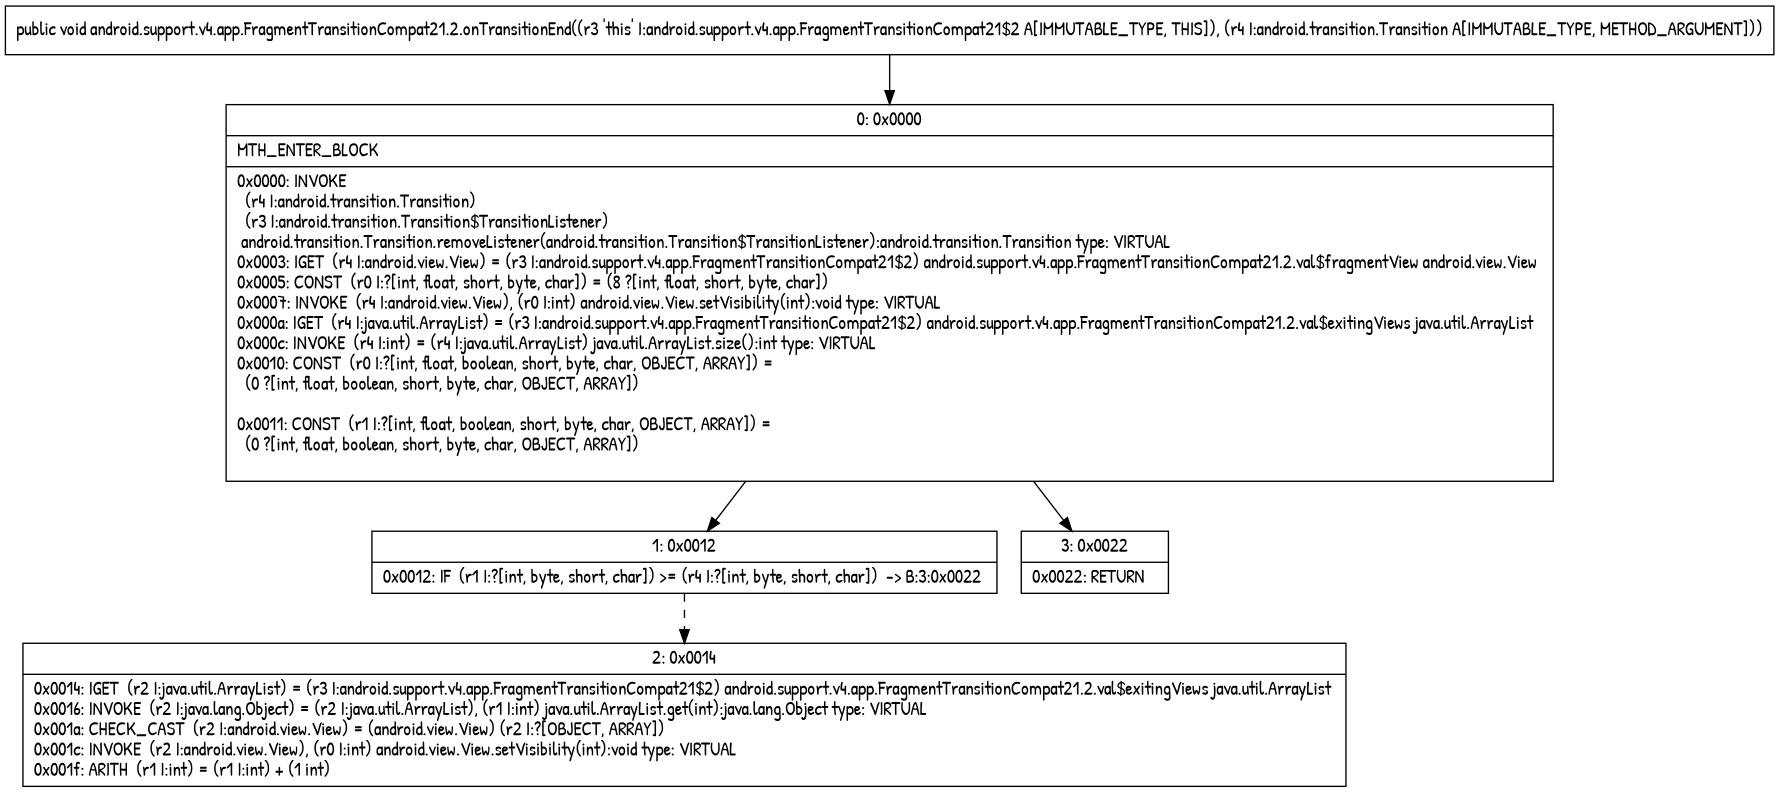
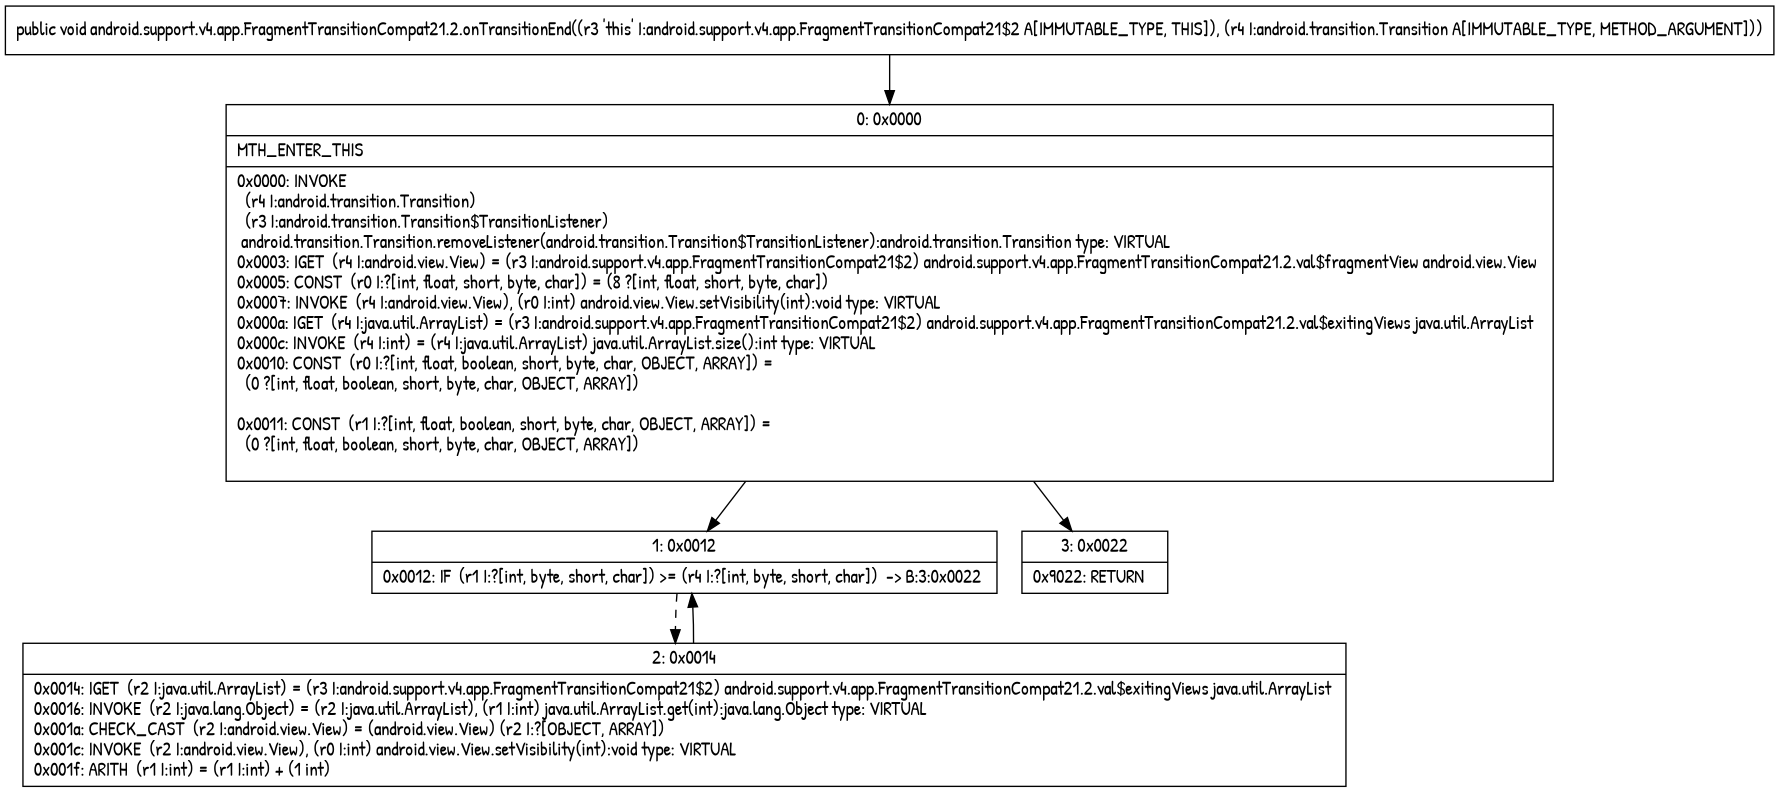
node "0: 0x0000": text "MTH_ENTER_BLOCK" -> "MTH_ENTER_THIS"
node "3: 0x0022": text "0x0022: RETURN" -> "0x9022: RETURN"
edge "2: 0x0014" -> "1: 0x0012": added
